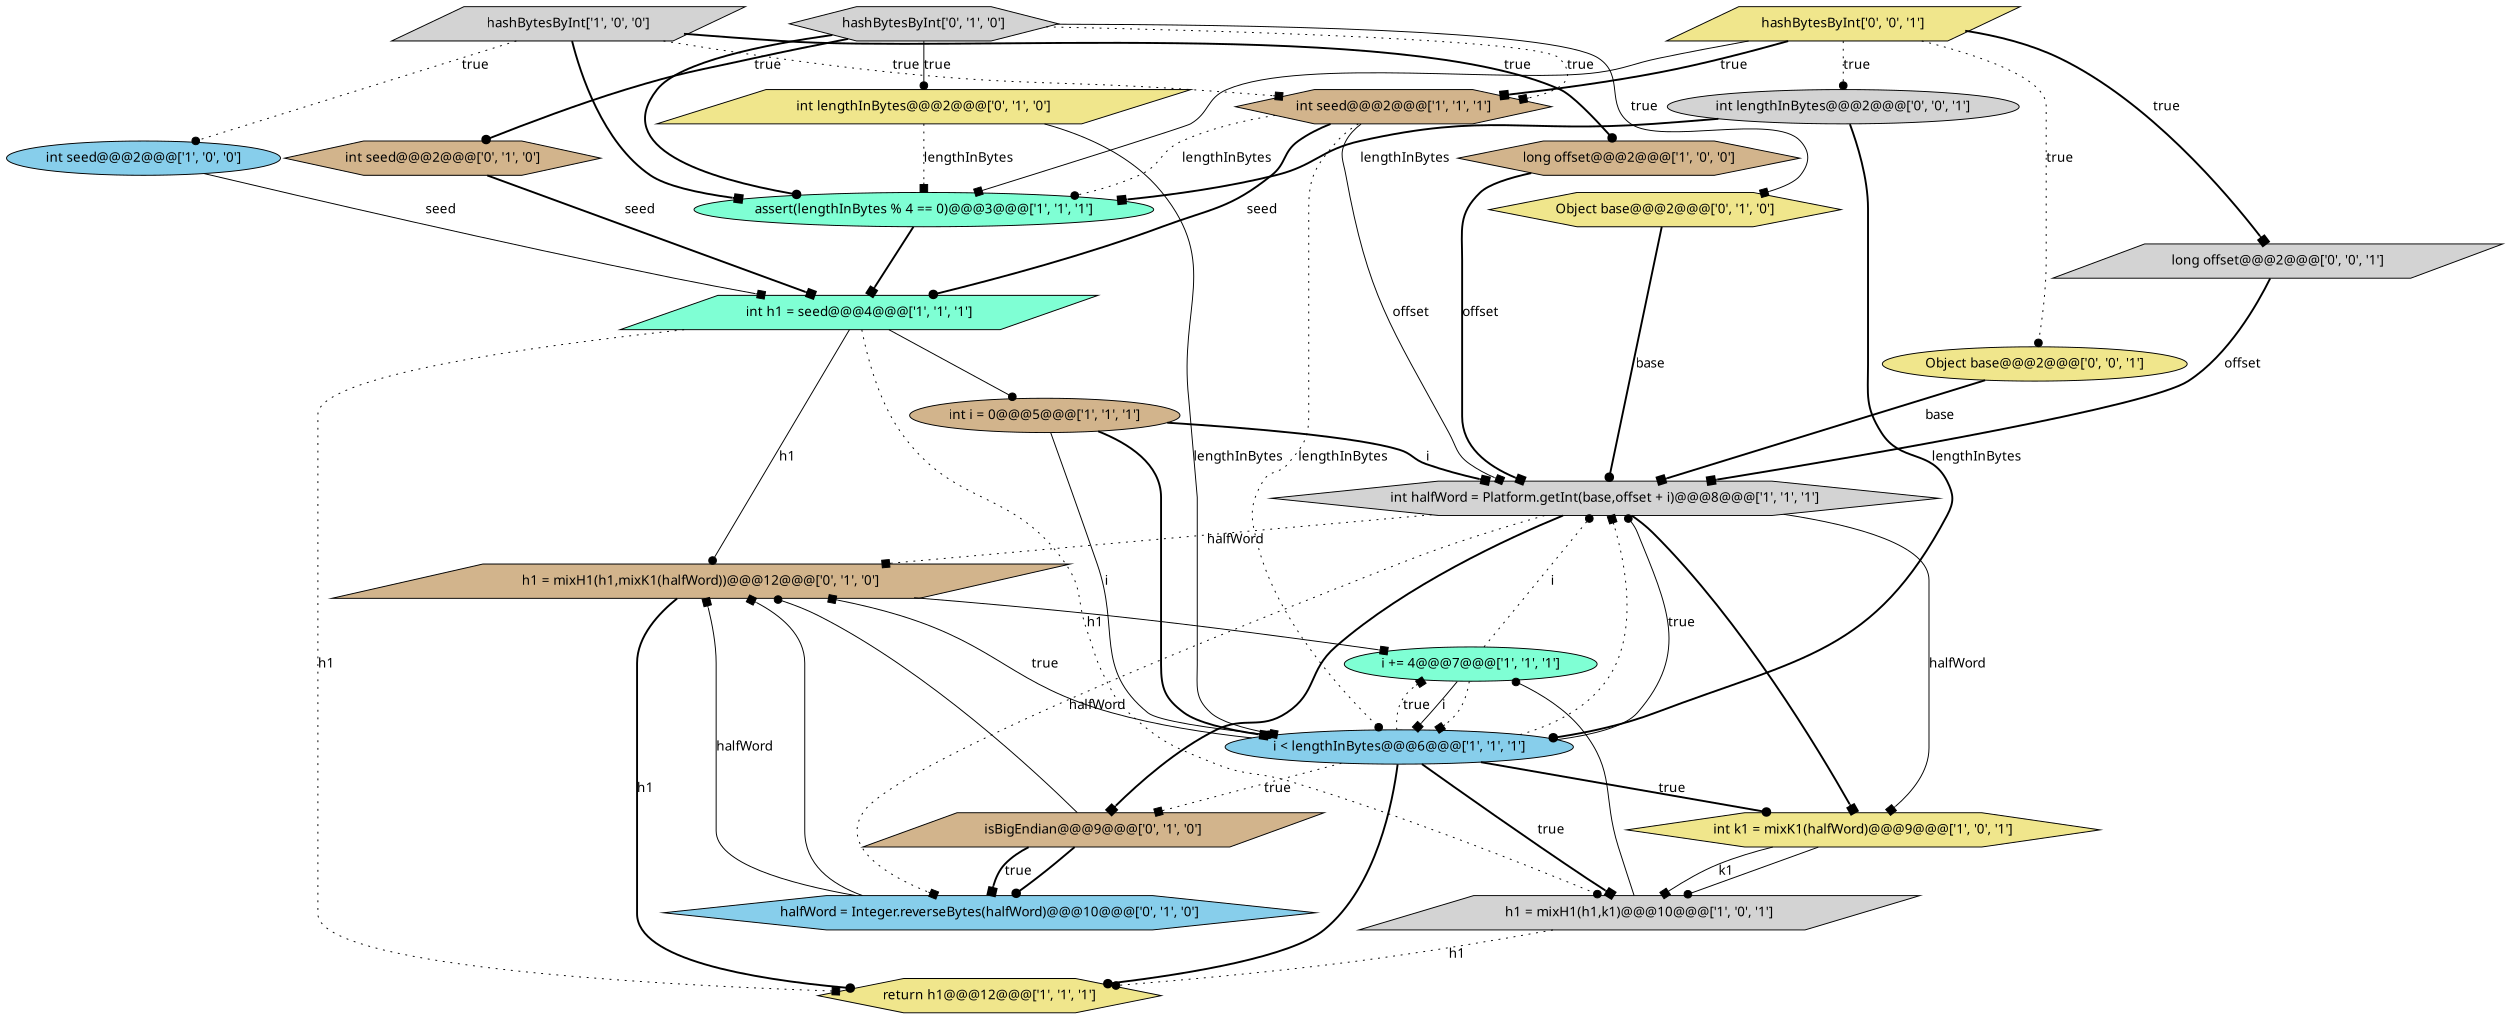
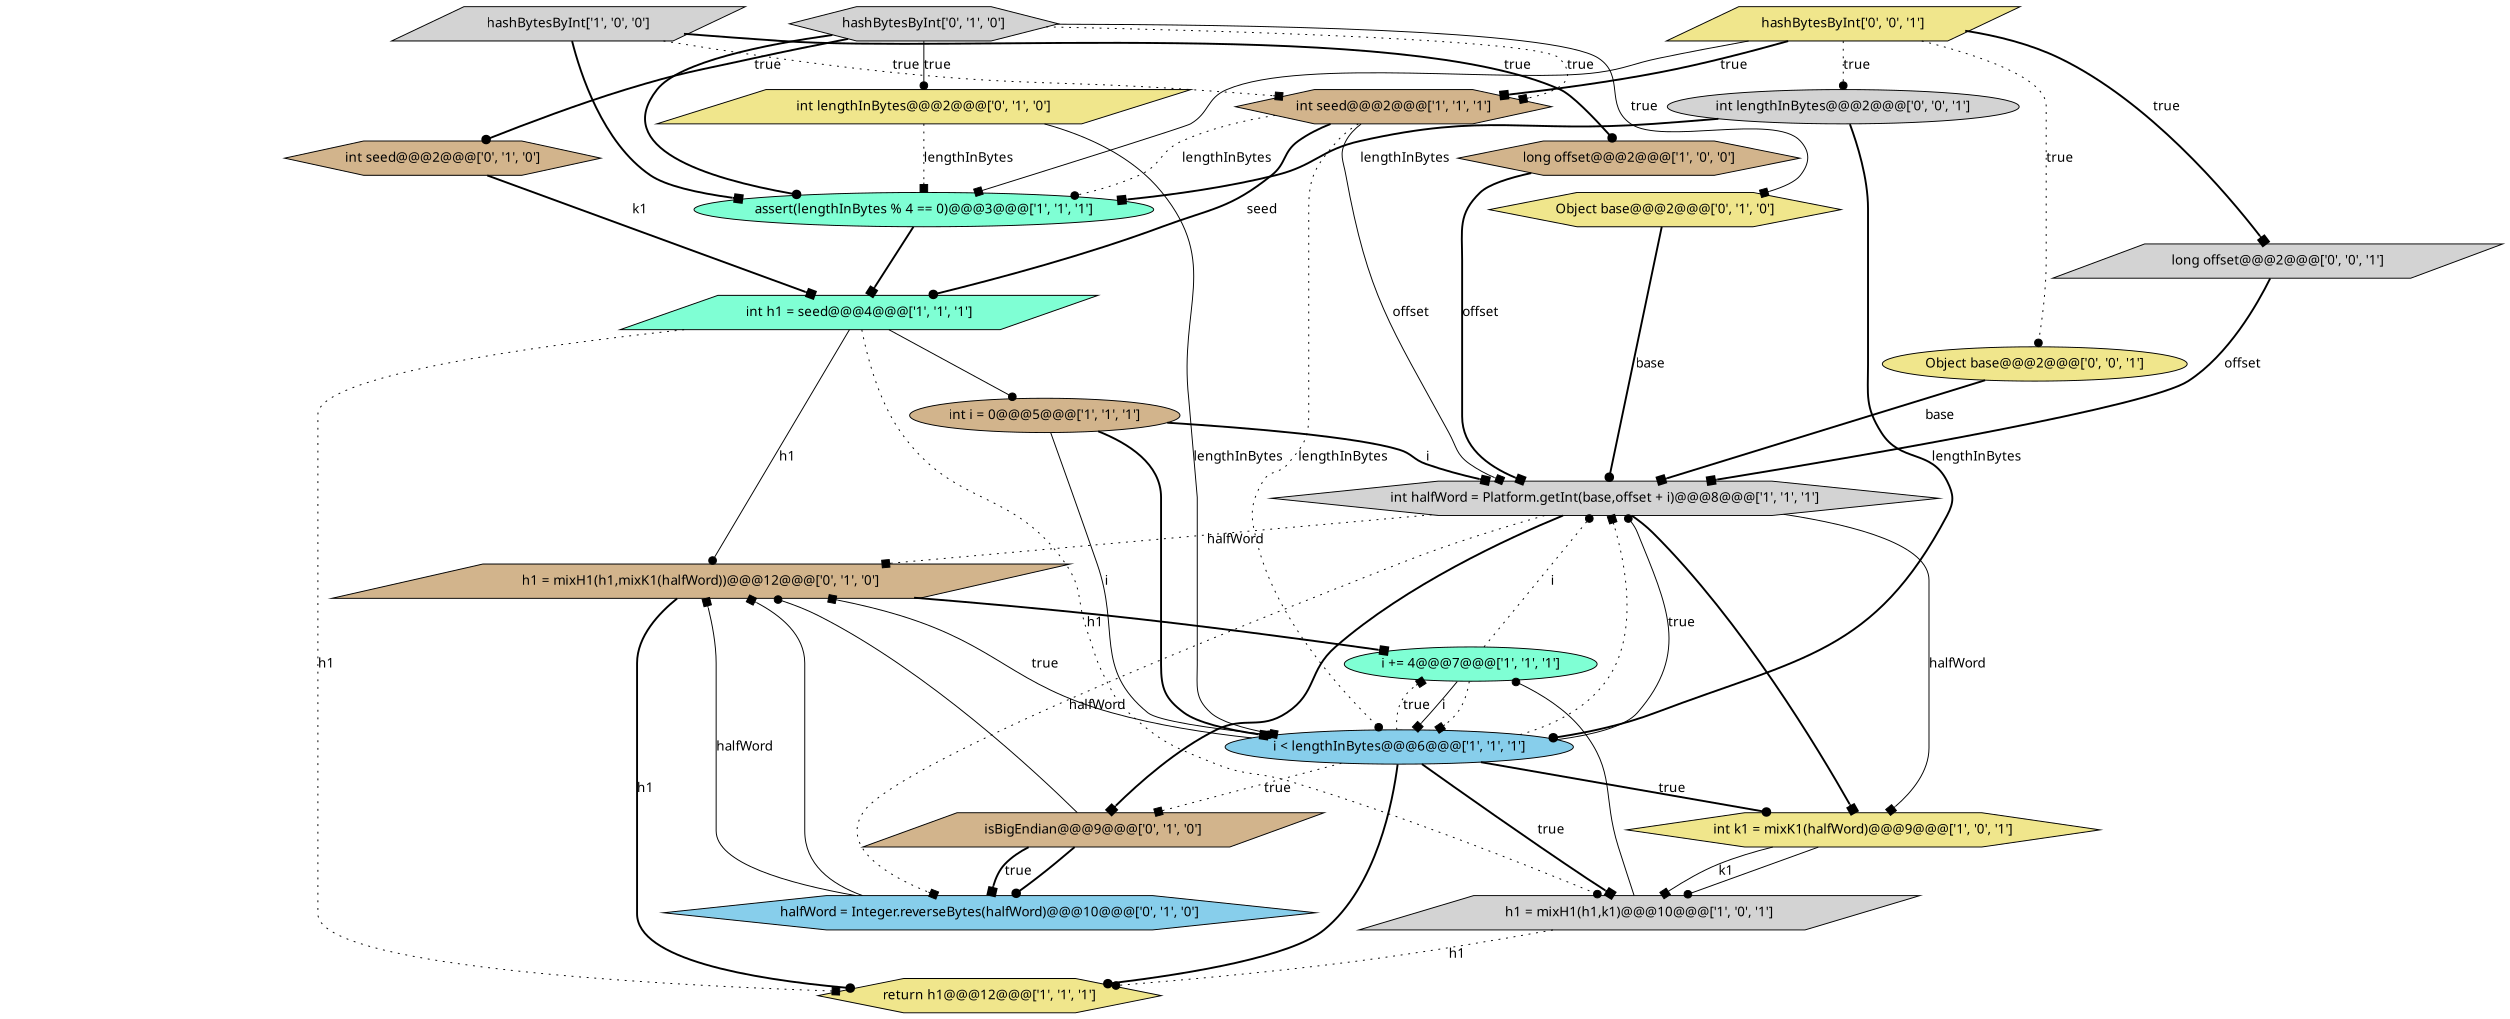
node "int seed@@@2@@@['1', '0', '0']": removed
edge "int seed@@@2@@@['0', '1', '0']" -> "int h1 = seed@@@4@@@['1', '1', '1']": label "seed" -> "k1"
edge "h1 = mixH1(h1,mixK1(halfWord))@@@12@@@['0', '1', '0']" -> "i += 4@@@7@@@['1', '1', '1']": style solid -> bold
